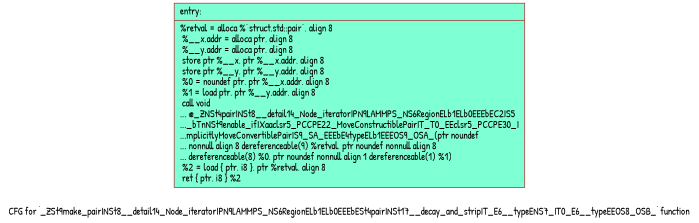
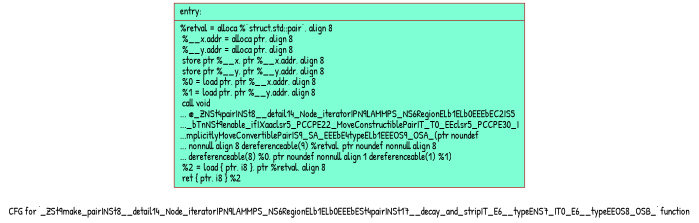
node "entry:": text "%0 = noundef ptr, ptr %__x.addr, align 8" -> "%0 = load ptr, ptr %__x.addr, align 8"
